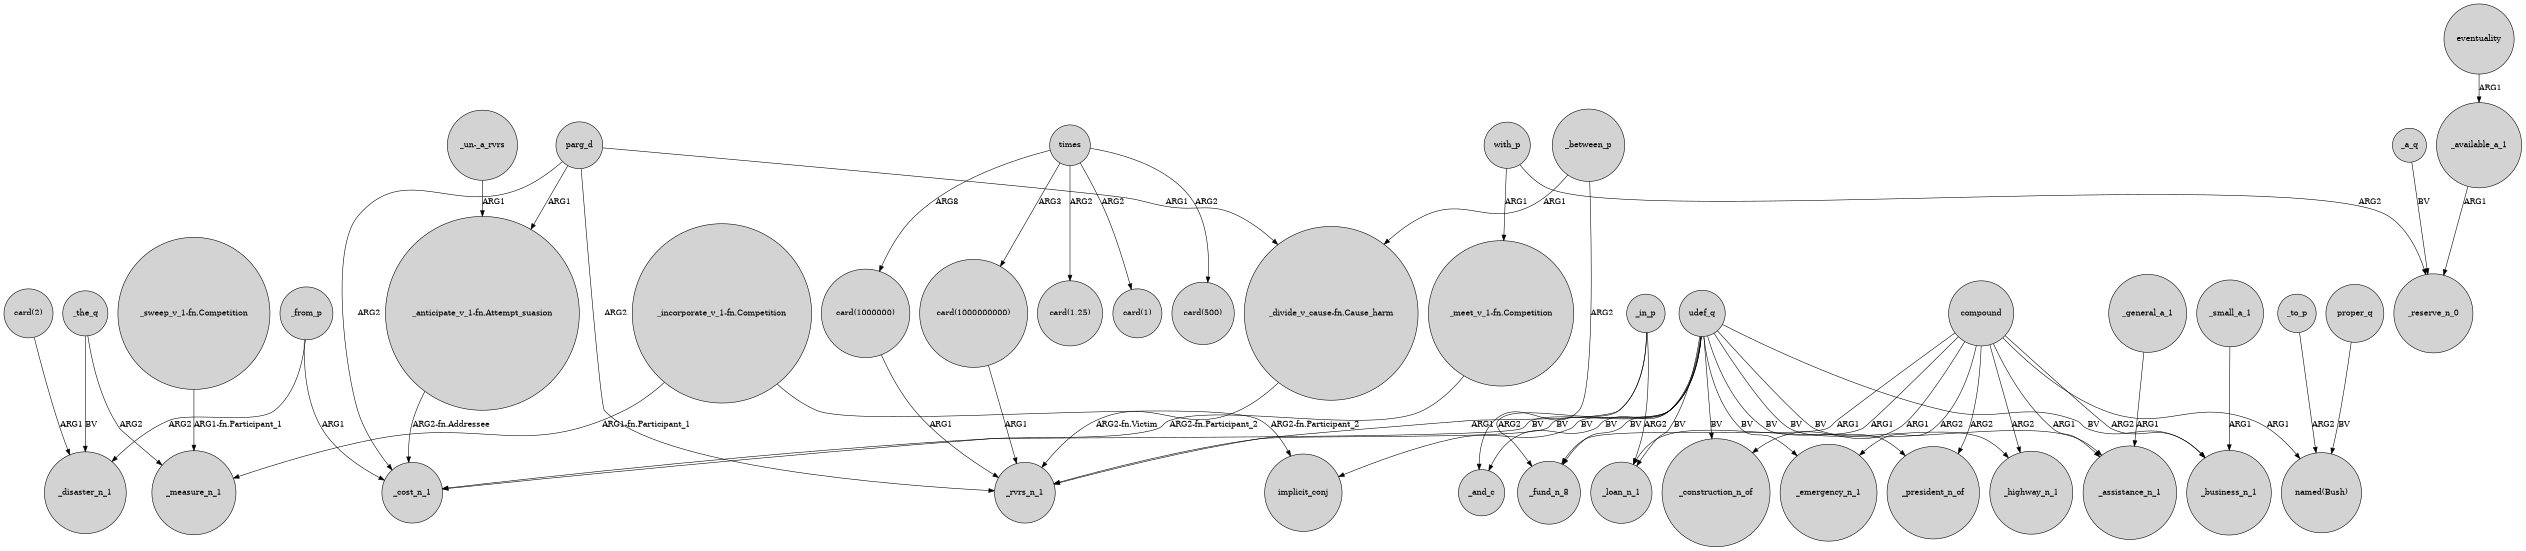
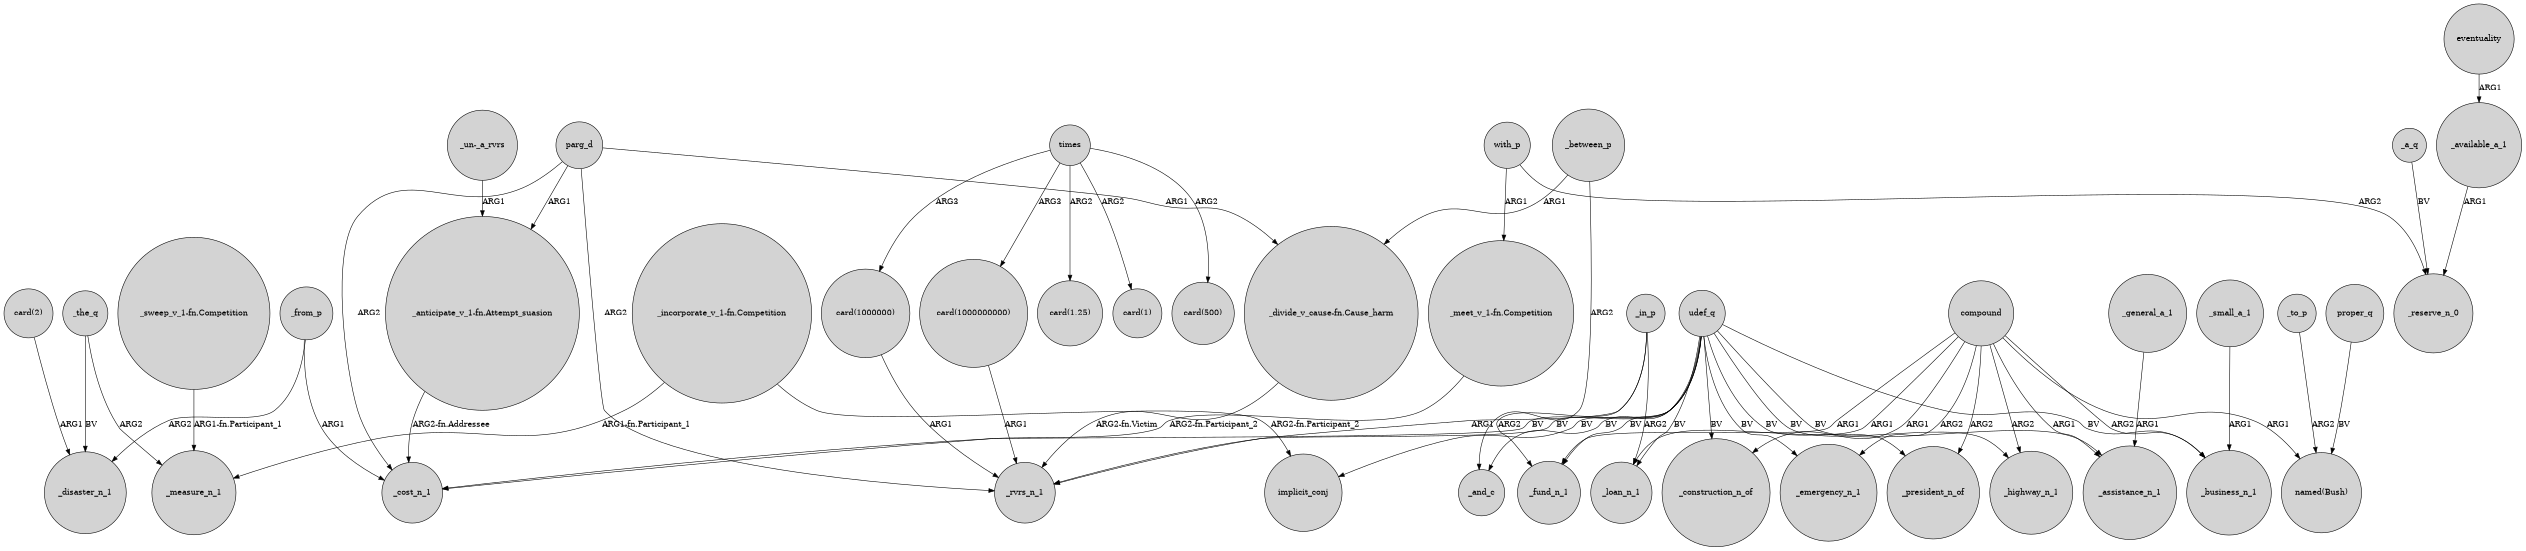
edge "times" -> "card(1000000)": label "ARG8" -> "ARG3"
node "_fund_n_8": label "_fund_n_8" -> "_fund_n_1"
